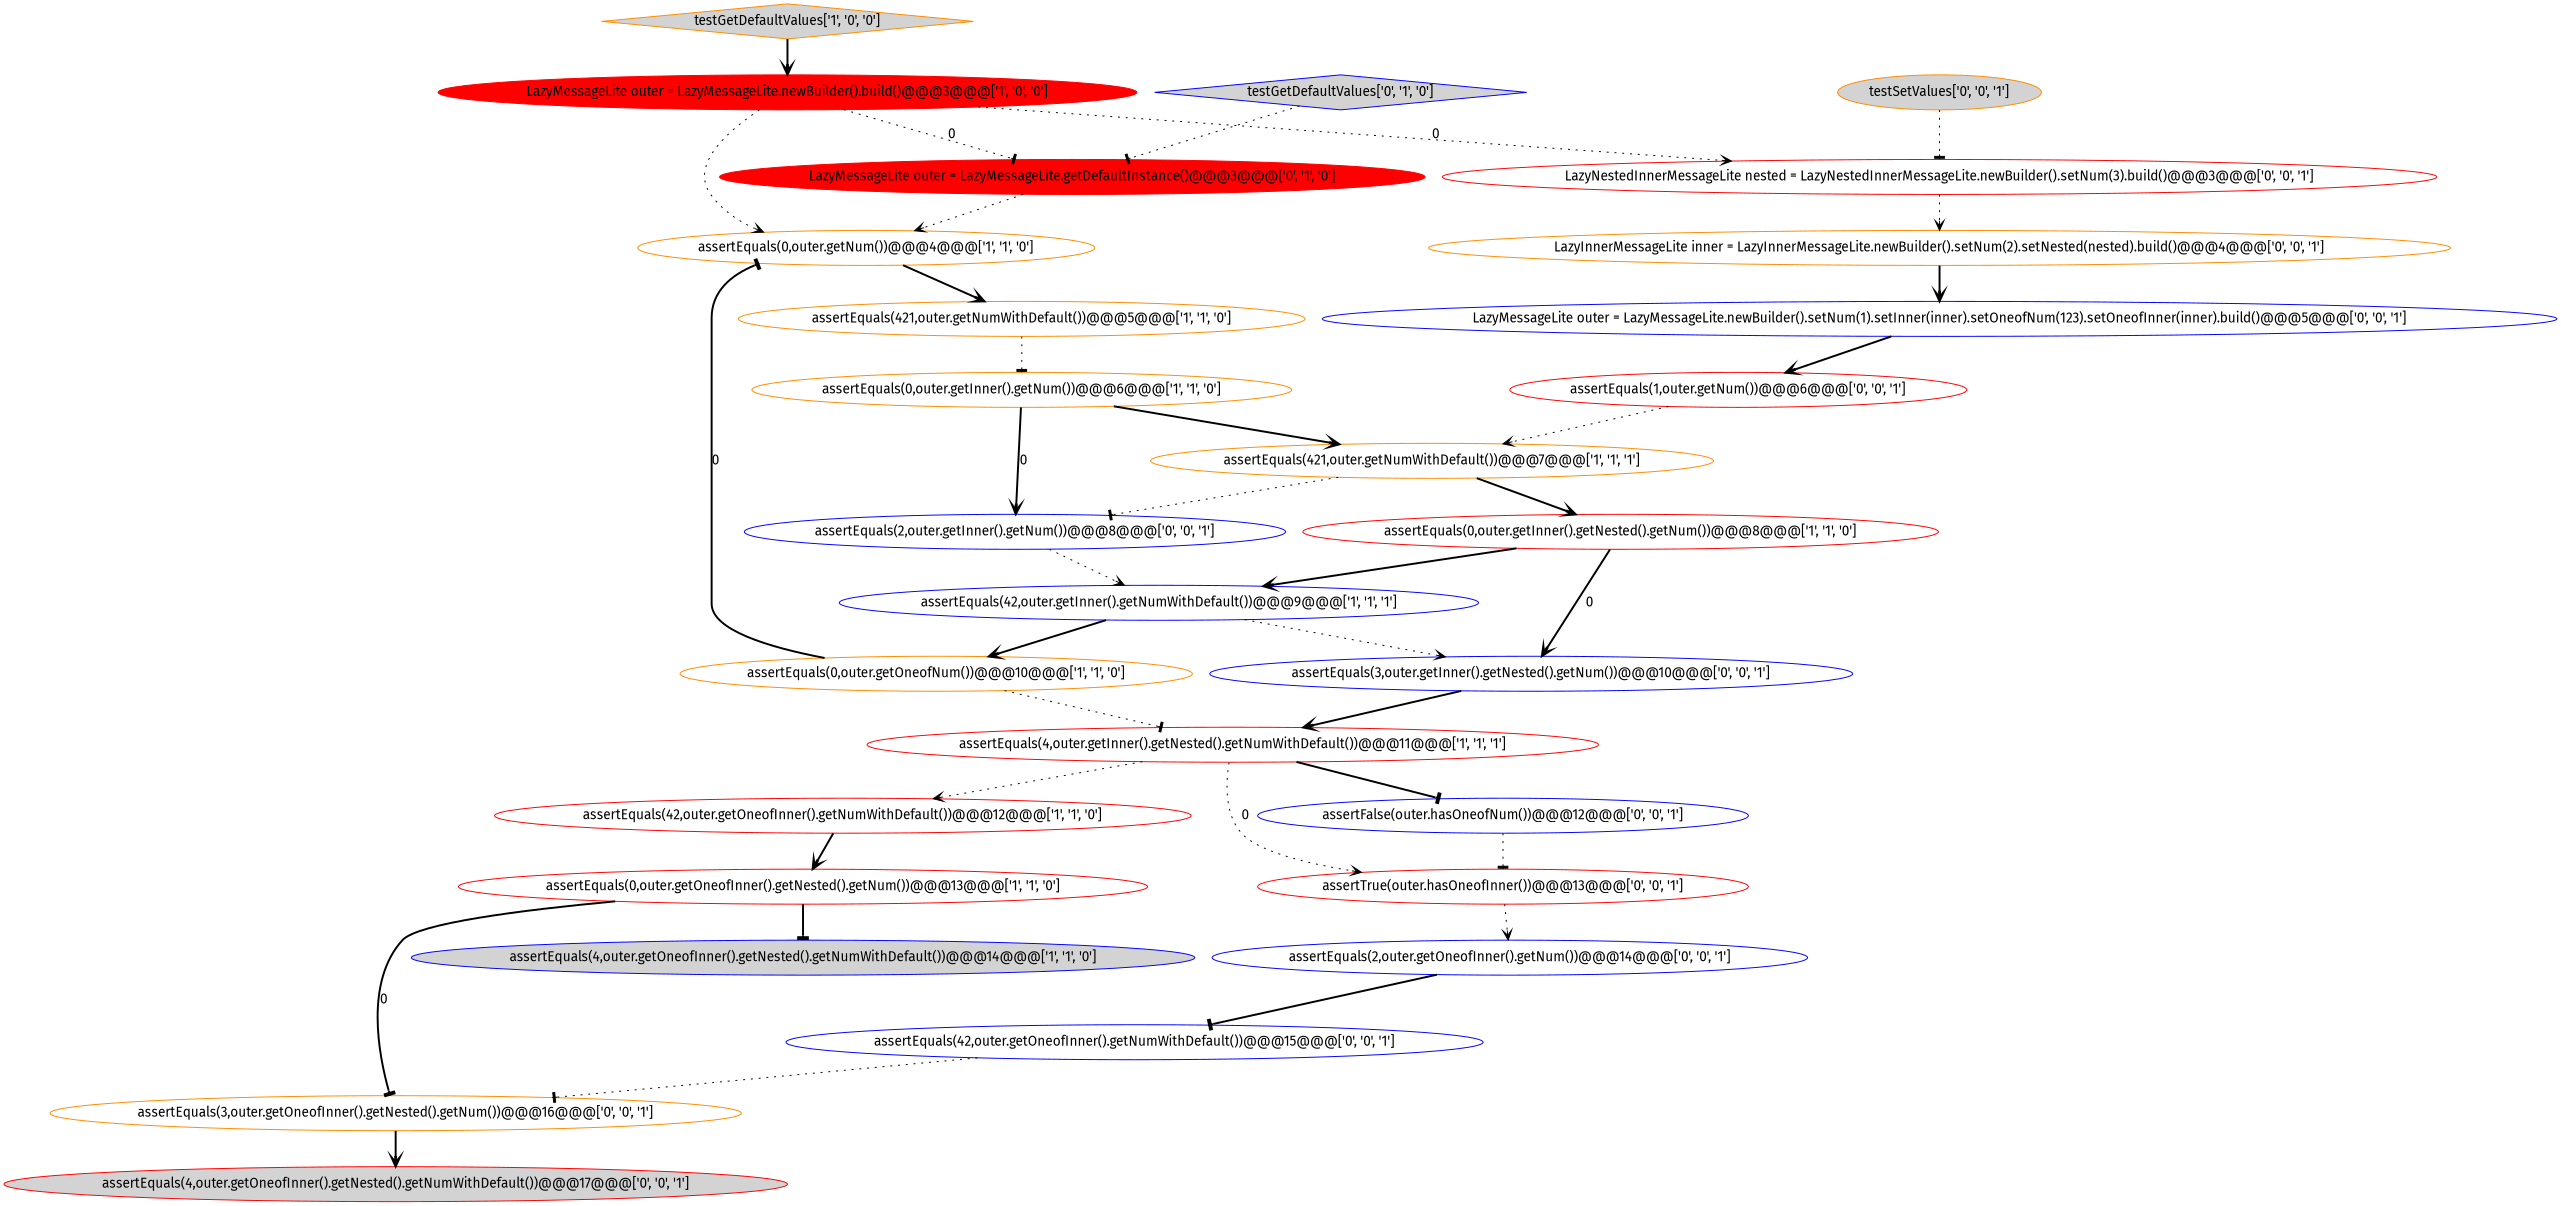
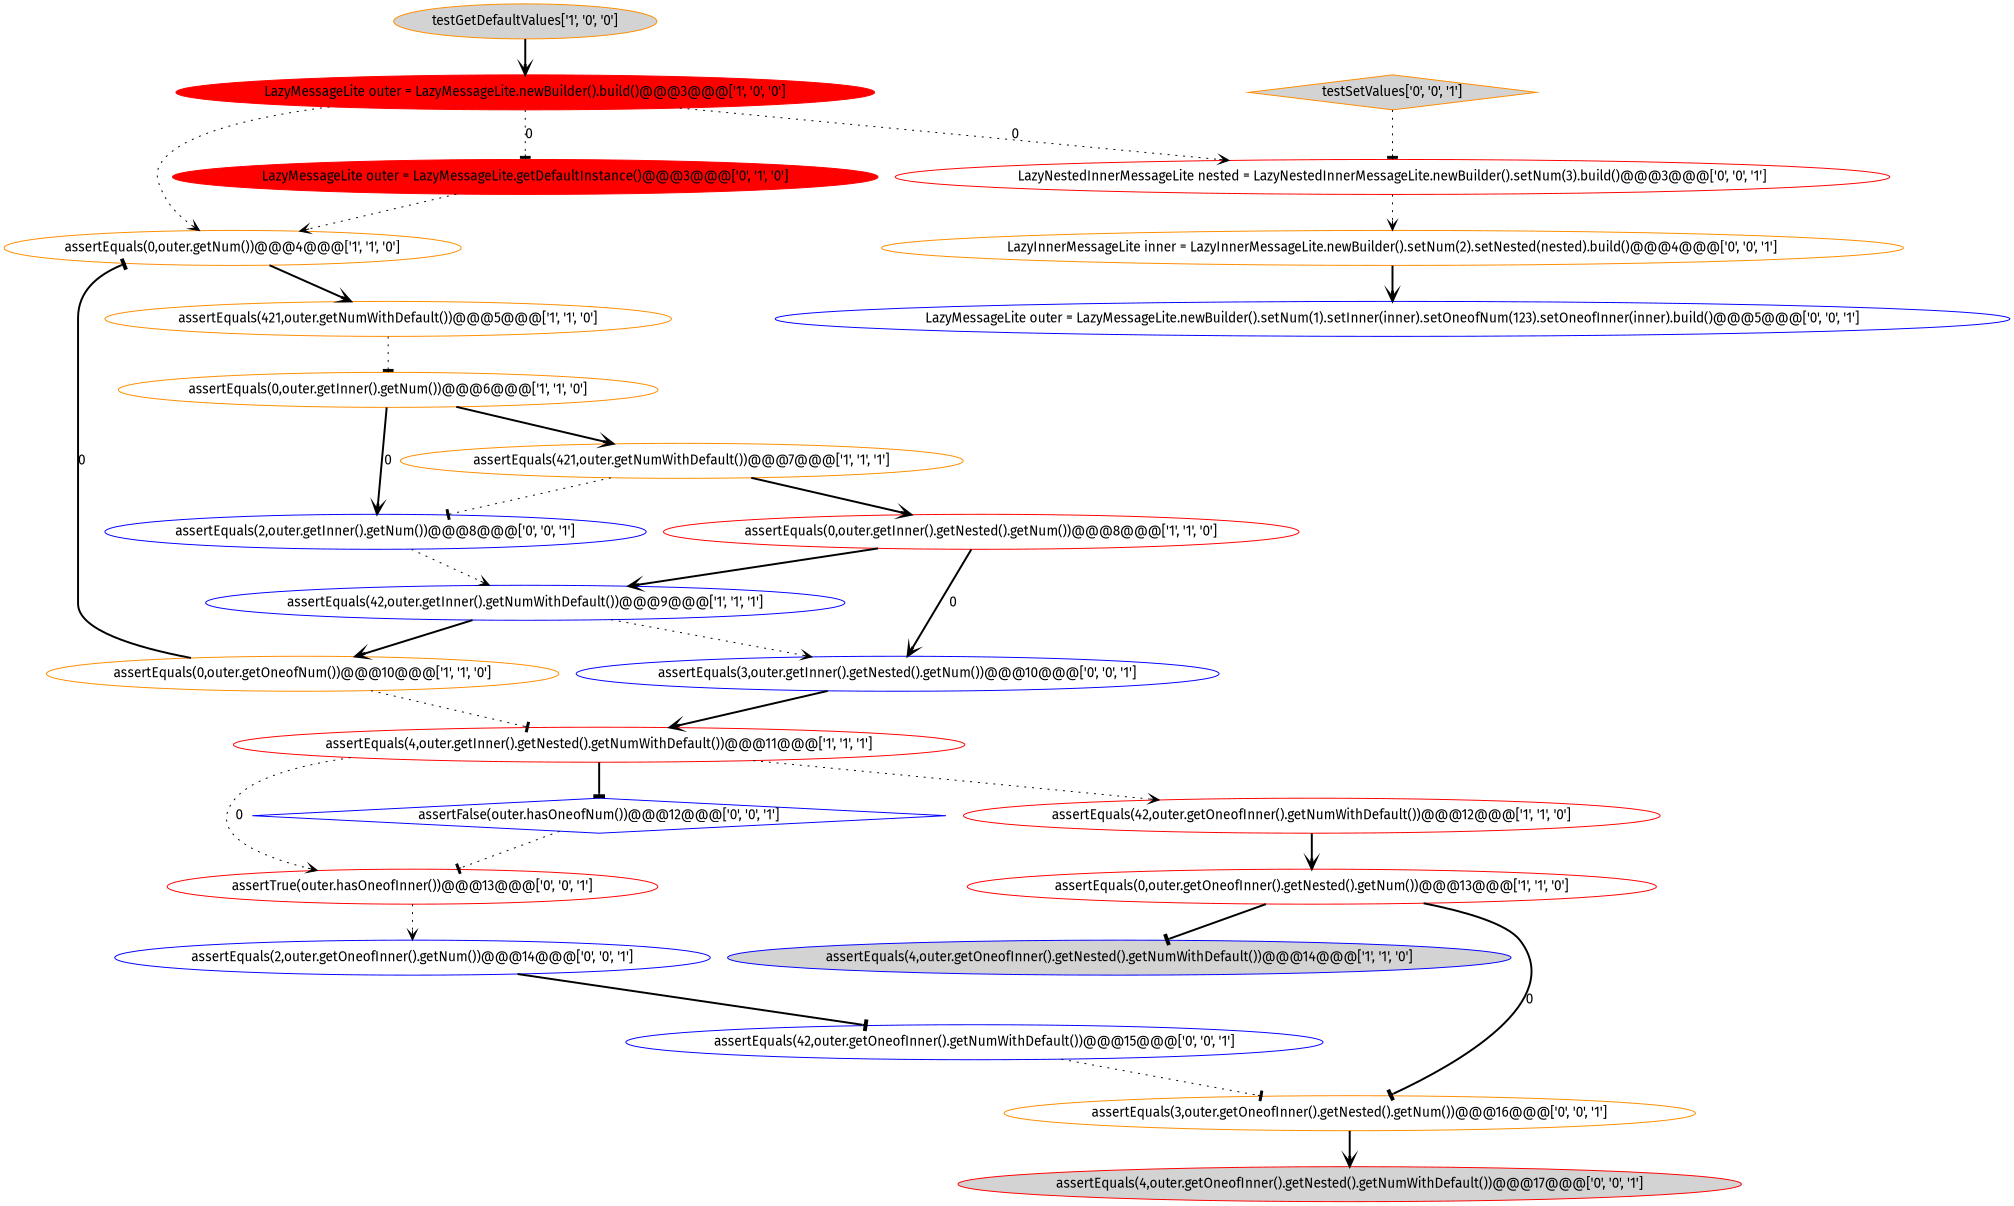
node "testGetDefaultValues['1', '0', '0']": shape diamond -> ellipse
node "testGetDefaultValues['0', '1', '0']": removed
node "testSetValues['0', '0', '1']": shape ellipse -> diamond
node "assertEquals(1,outer.getNum())@@@6@@@['0', '0', '1']": removed
node "assertFalse(outer.hasOneofNum())@@@12@@@['0', '0', '1']": shape ellipse -> diamond
